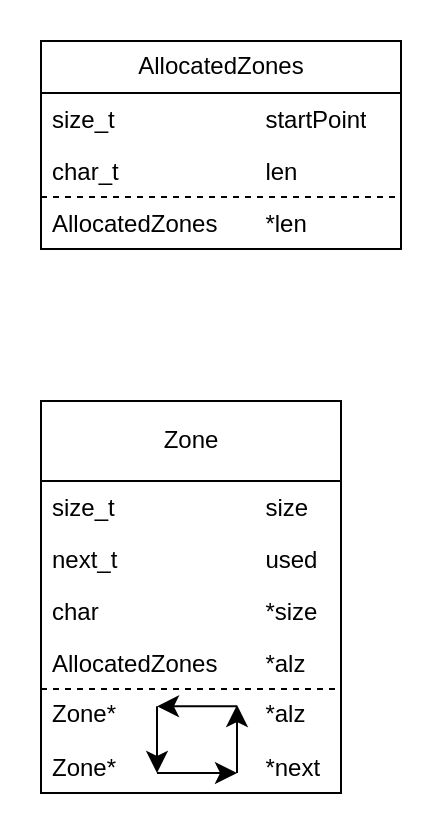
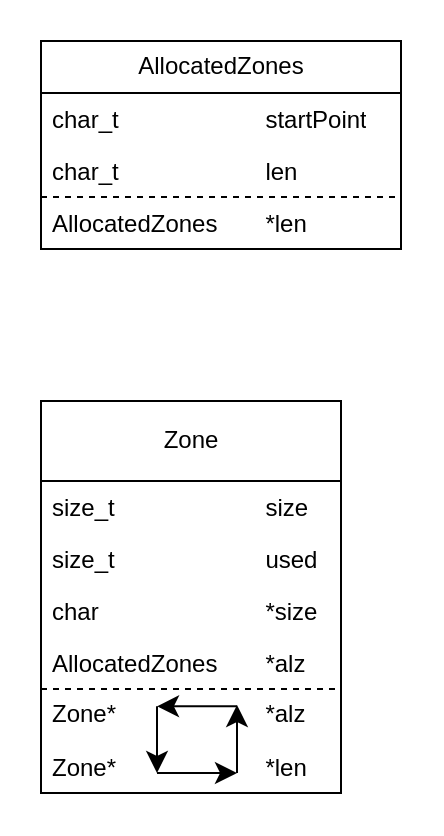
node "size_t startPoint": label "size_t startPoint" -> "char_t startPoint"
node "next_t used": label "next_t used" -> "size_t used"
node "Zone* *next": label "Zone* *next" -> "Zone* *len"
